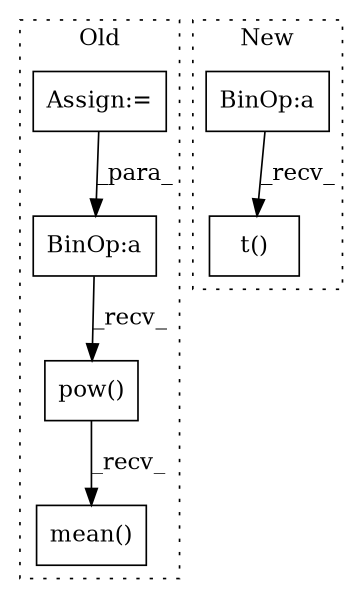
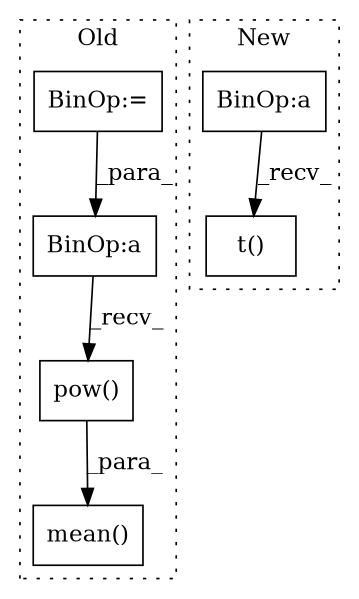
node "Assign:=": label "Assign:=" -> "BinOp:="
edge "pow()" -> "mean()": label "_recv_" -> "_para_"
